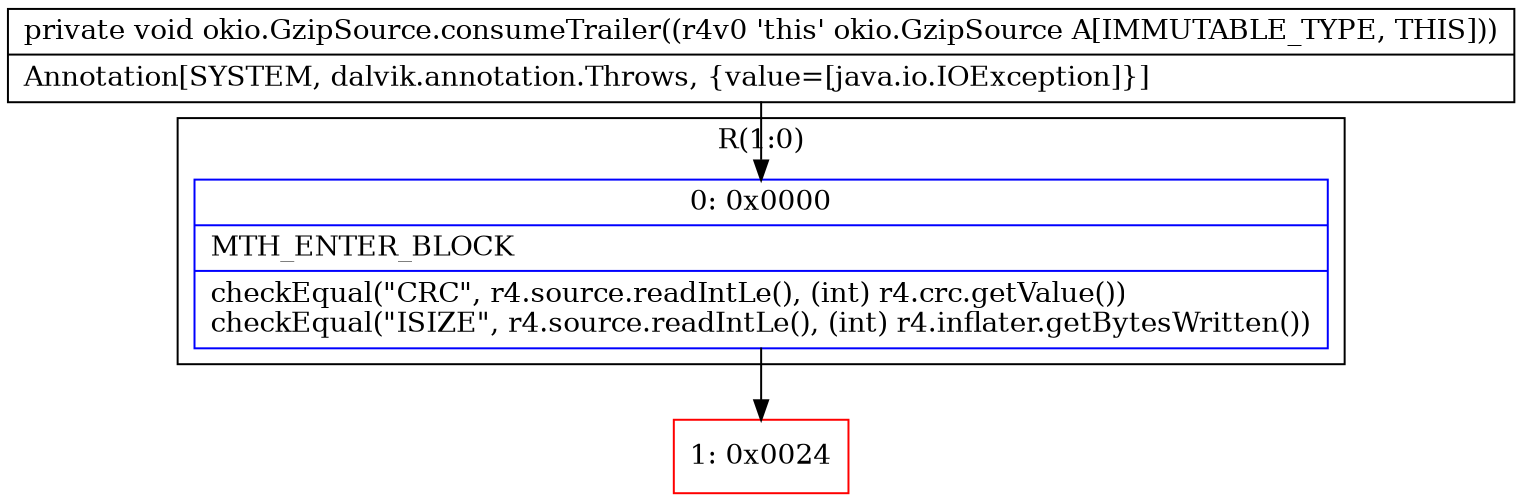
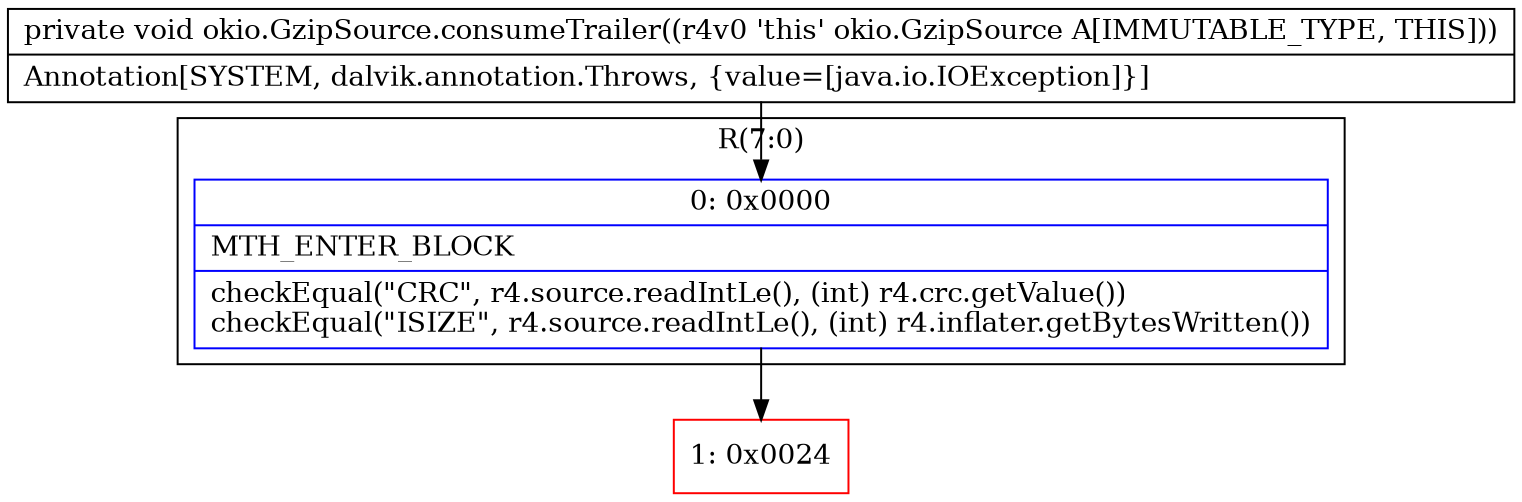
cluster "R(1:0)": label "R(1:0)" -> "R(7:0)"
